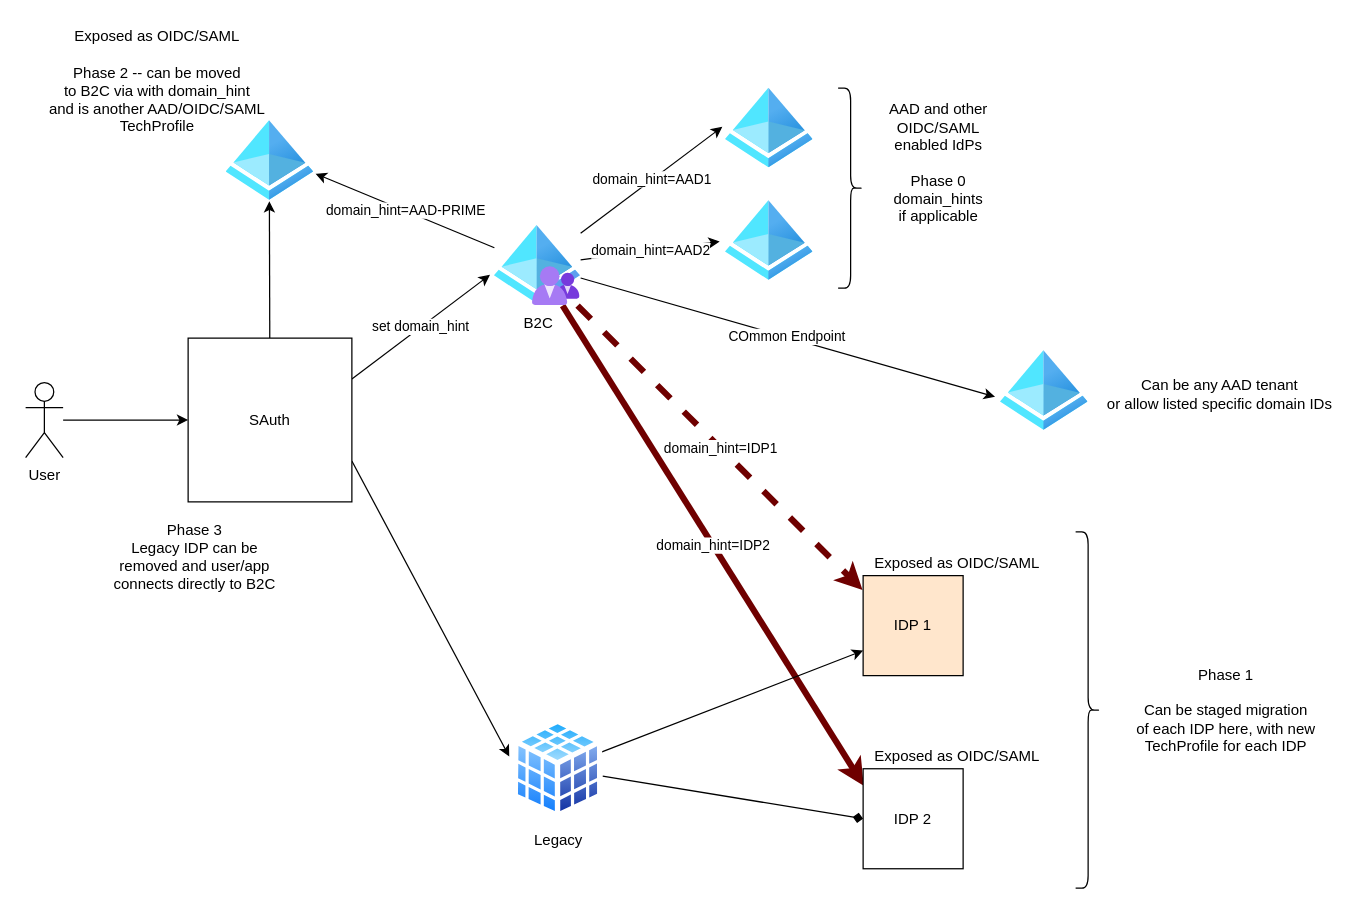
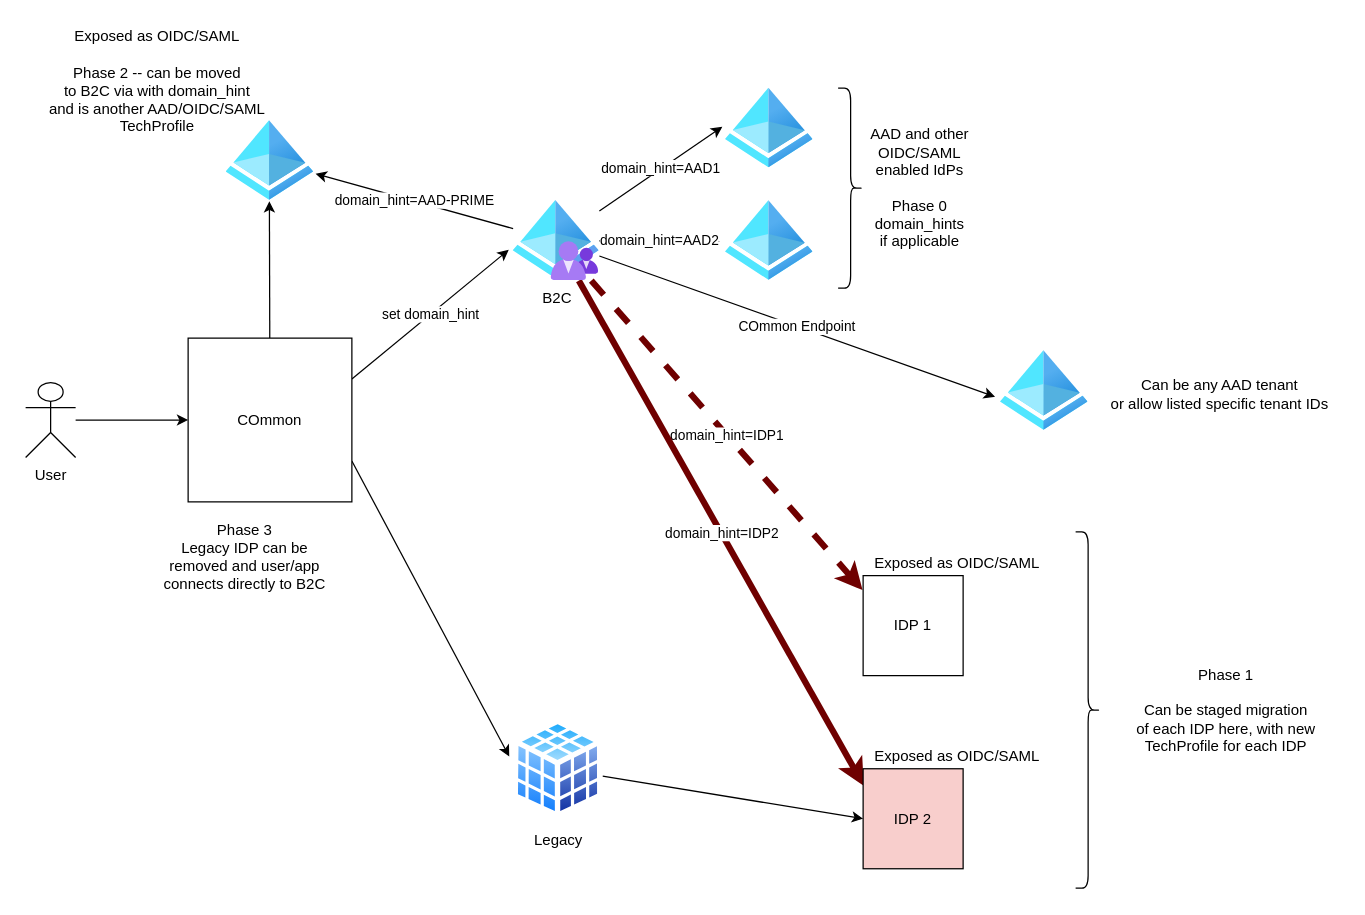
node "AAD and other OIDC/SAML enabled IdPs Phase 0 domain_hints if applicable": moved (938, 163) -> (919, 188)
node "B2C": moved (538, 266) -> (556, 241)
node "Can be any AAD tenant or allow listed specific domain IDs": label "Can be any AAD tenant or allow listed specific domain IDs" -> "Can be any AAD tenant or allow listed specific tenant IDs"
node "User": size 38x75 -> 50x75
node "SAuth": label "SAuth" -> "COmmon"
node "Phase 3 Legacy IDP can be removed and user/app connects directly to B2C": moved (194, 557) -> (244, 557)
node "IDP 1": fillcolor #ffe6cc -> #ffffff
edge "Legacy" -> "IDP 1": removed
edge "Legacy" -> "IDP 2": arrowhead diamond -> classic
node "IDP 2": fillcolor #ffffff -> #f8cecc
